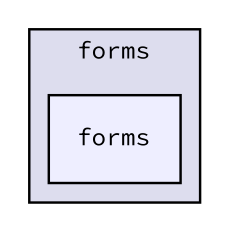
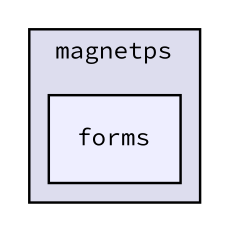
cluster "forms": label "forms" -> "magnetps"
